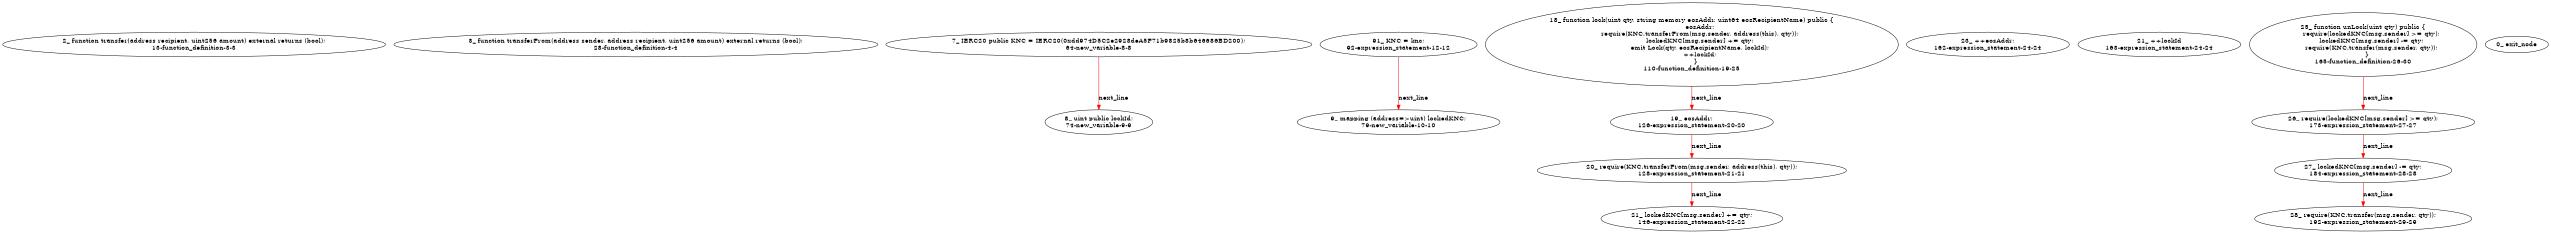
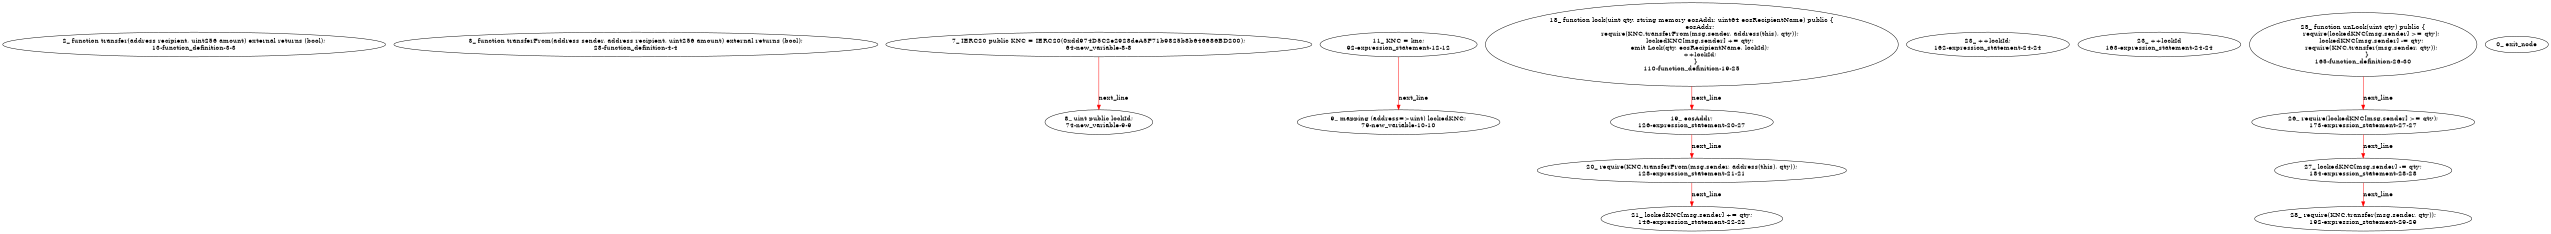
node "91_ KNC = knc; 92-expression_statement-12-12": label "91_ KNC = knc; 92-expression_statement-12-12" -> "11_ KNC = knc; 92-expression_statement-12-12"
node "23_ ++eosAddr; 162-expression_statement-24-24": label "23_ ++eosAddr; 162-expression_statement-24-24" -> "23_ ++lockId; 162-expression_statement-24-24"
node "21_ ++lockId 163-expression_statement-24-24": label "21_ ++lockId 163-expression_statement-24-24" -> "23_ ++lockId 163-expression_statement-24-24"
node "19_ eosAddr; 126-expression_statement-20-20": label "19_ eosAddr; 126-expression_statement-20-20" -> "19_ eosAddr; 126-expression_statement-20-27"
